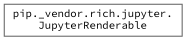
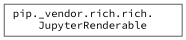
node "pip._vendor.rich.jupyter. JupyterRenderable": label "pip._vendor.rich.jupyter. JupyterRenderable" -> "pip._vendor.rich.rich. JupyterRenderable"
